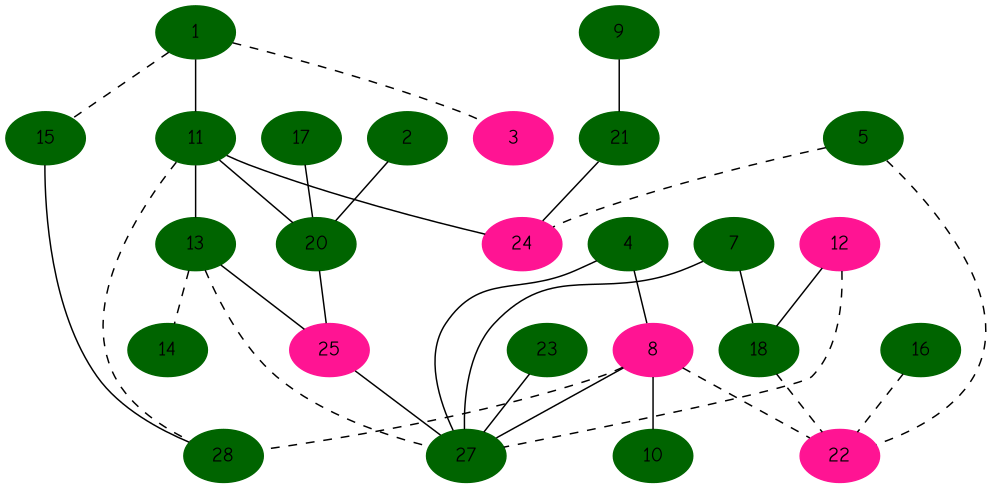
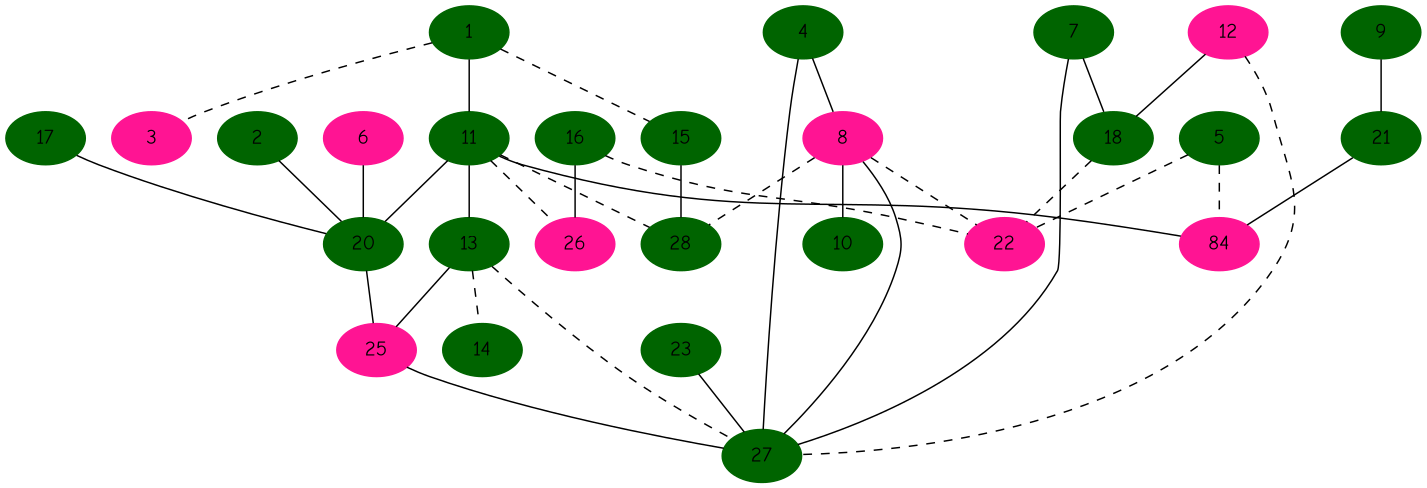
node "6": added
node "24": label "24" -> "84"
node "26": added
